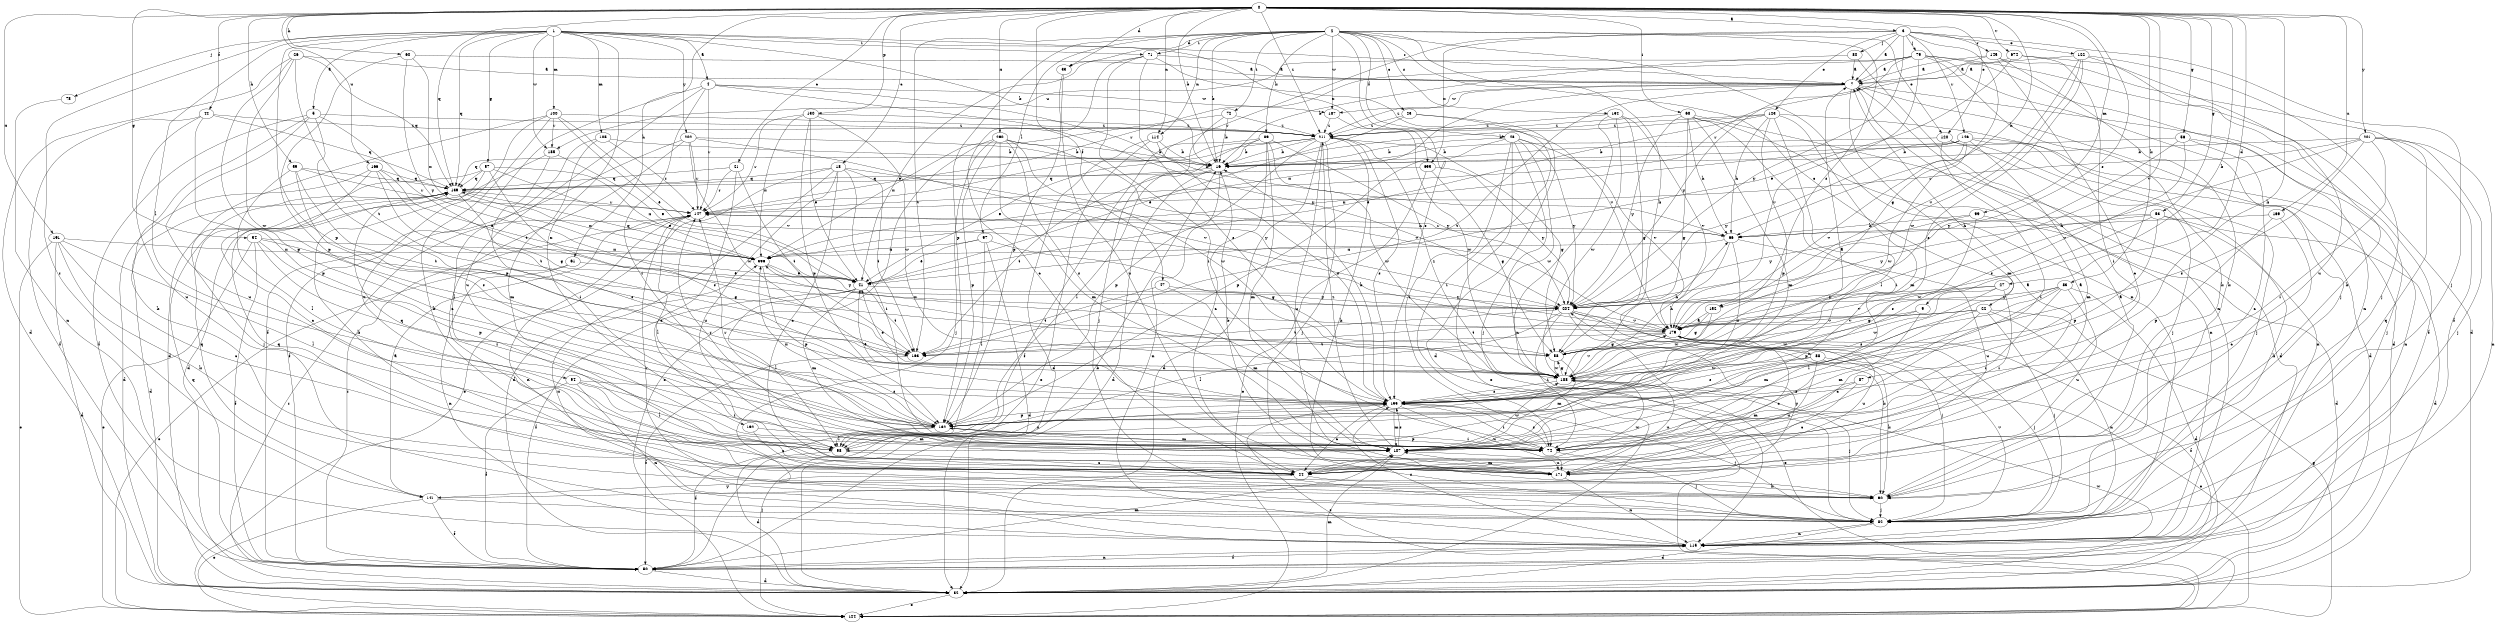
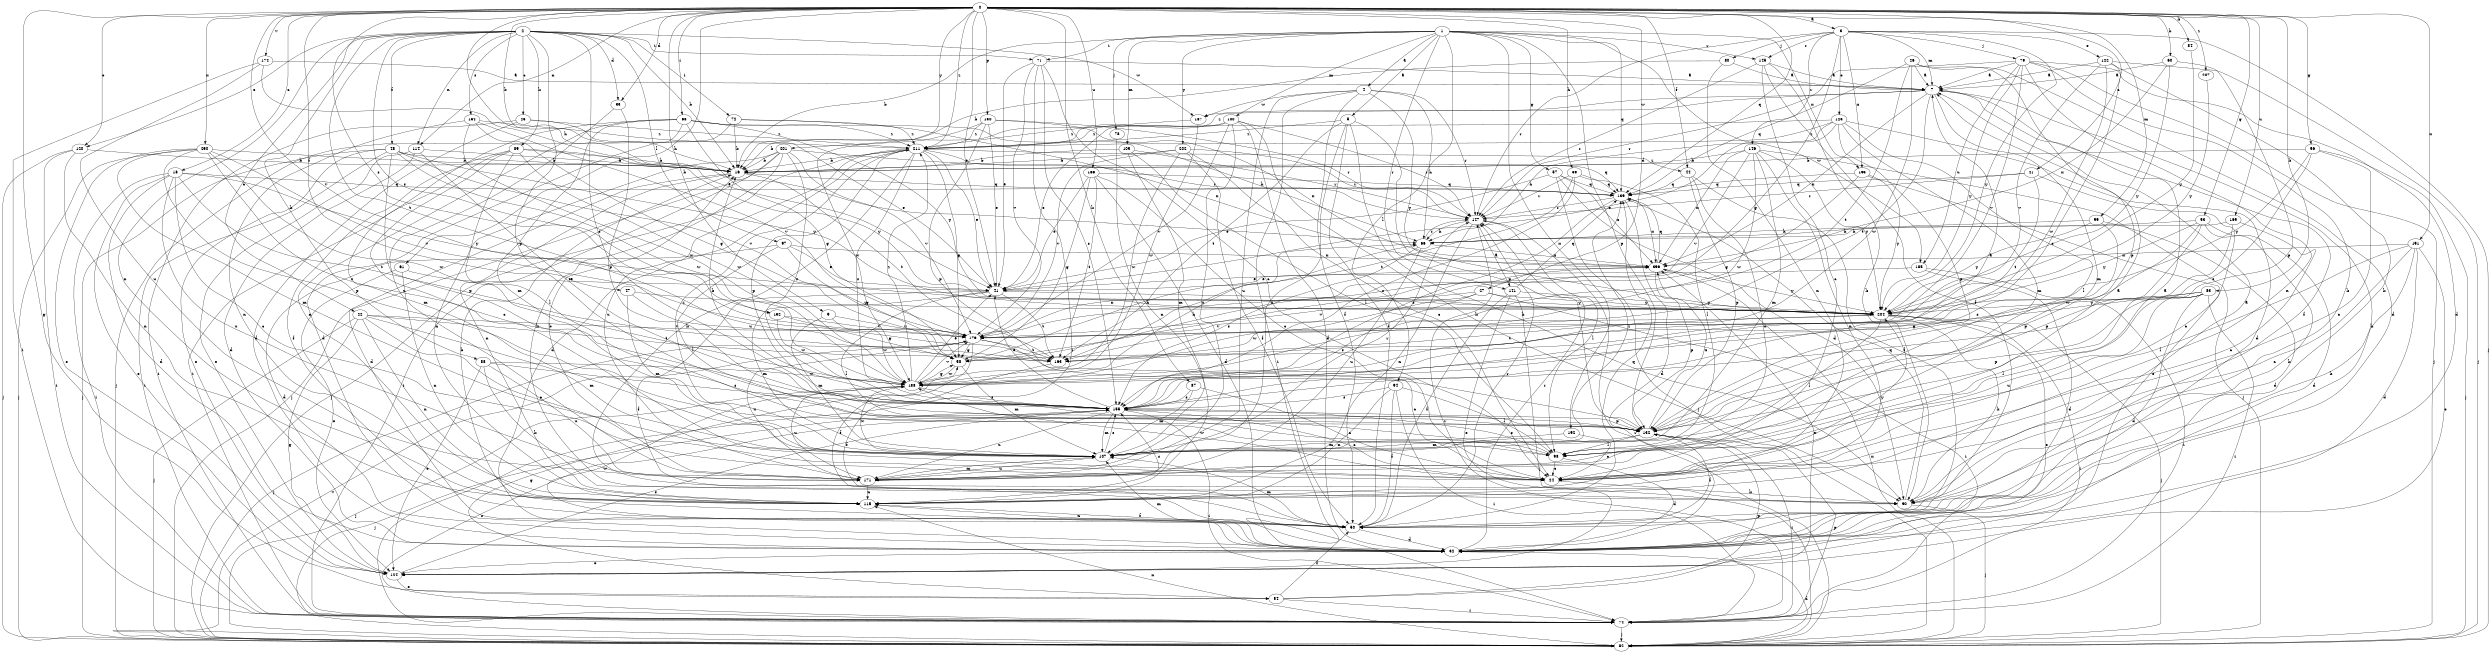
node "84": added
edge "1" -> "7": now "1" -> "145"
edge "3" -> "7": label "a" -> "m"
node "674": label "674" -> "174"
node "207": added
edge "44" -> "211": reversed
edge "100" -> "185": now "100" -> "147"
edge "0" -> "41": added, label "e"
node "695": label "695" -> "195"
edge "66" -> "188": reversed
edge "107" -> "139": label "q" -> "z"
edge "47" -> "163": label "t" -> "u"
edge "152" -> "179": label "a" -> "v"
edge "201" -> "90": label "q" -> "k"
edge "57" -> "90": label "k" -> "d"
edge "7" -> "32": label "d" -> "h"
edge "57" -> "155": removed, label "s"
edge "24" -> "141": now "24" -> "204"
edge "54" -> "124": reversed
